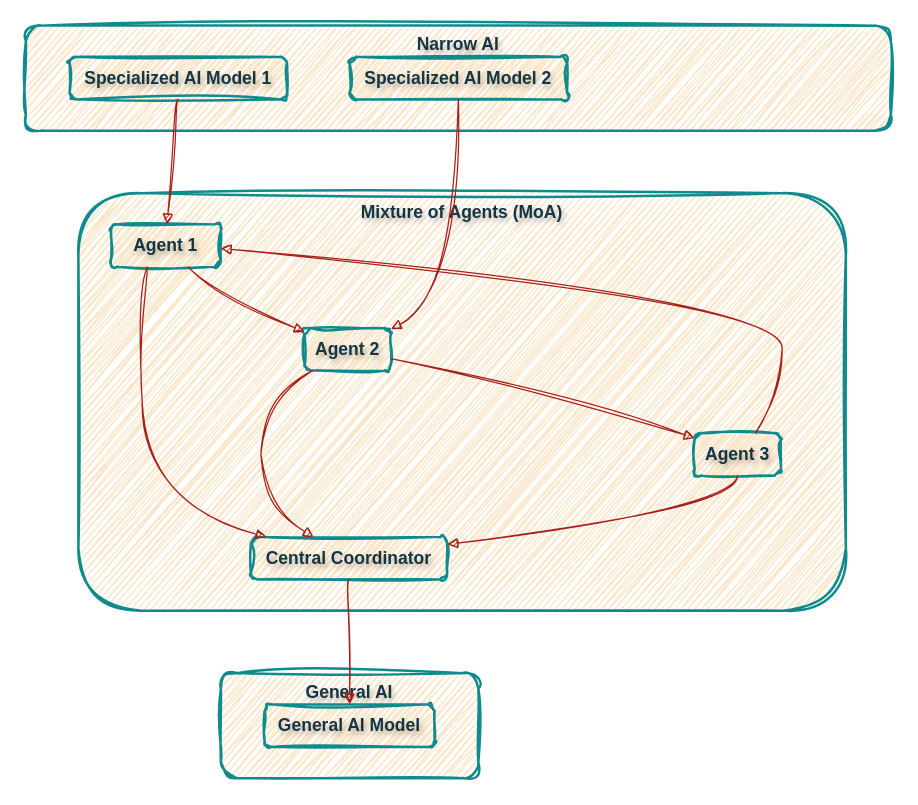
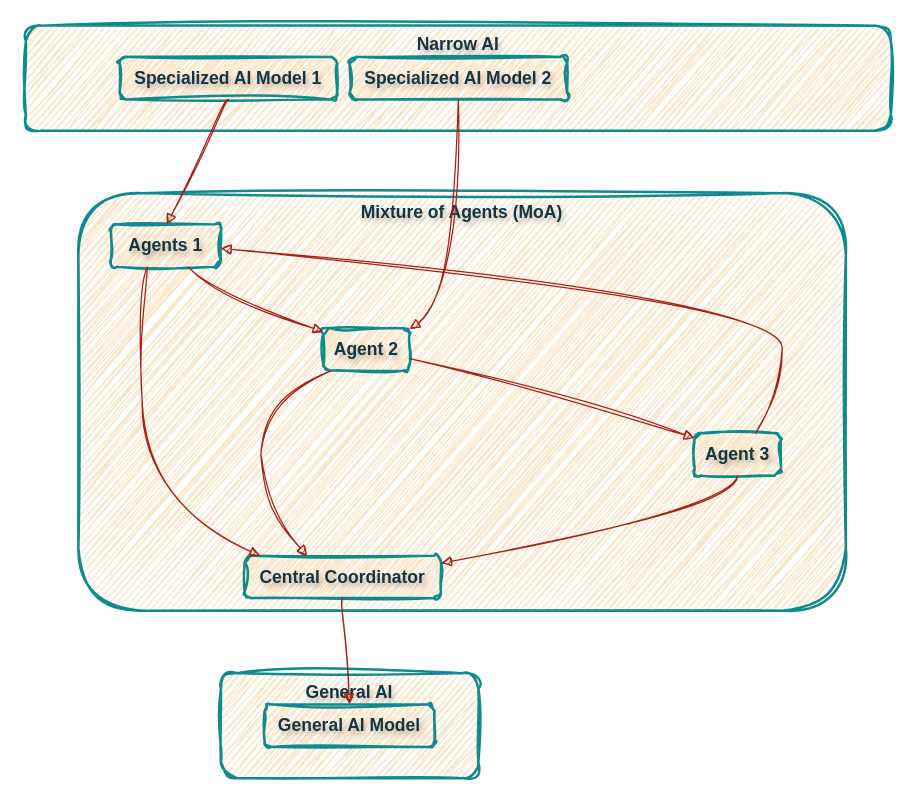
node "Specialized AI Model 1": moved (178, 78) -> (228, 78)
node "Agent 1": label "Agent 1" -> "Agents 1"
node "Agent 2": moved (348, 349) -> (366, 349)
node "Central Coordinator": moved (349, 558) -> (343, 577)
